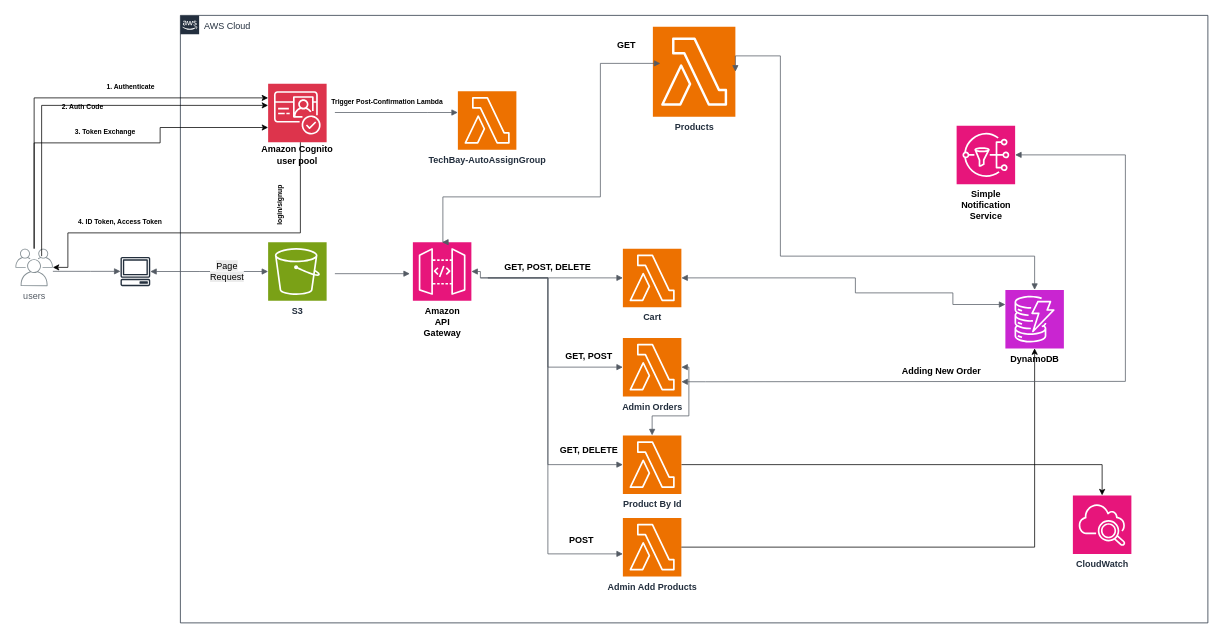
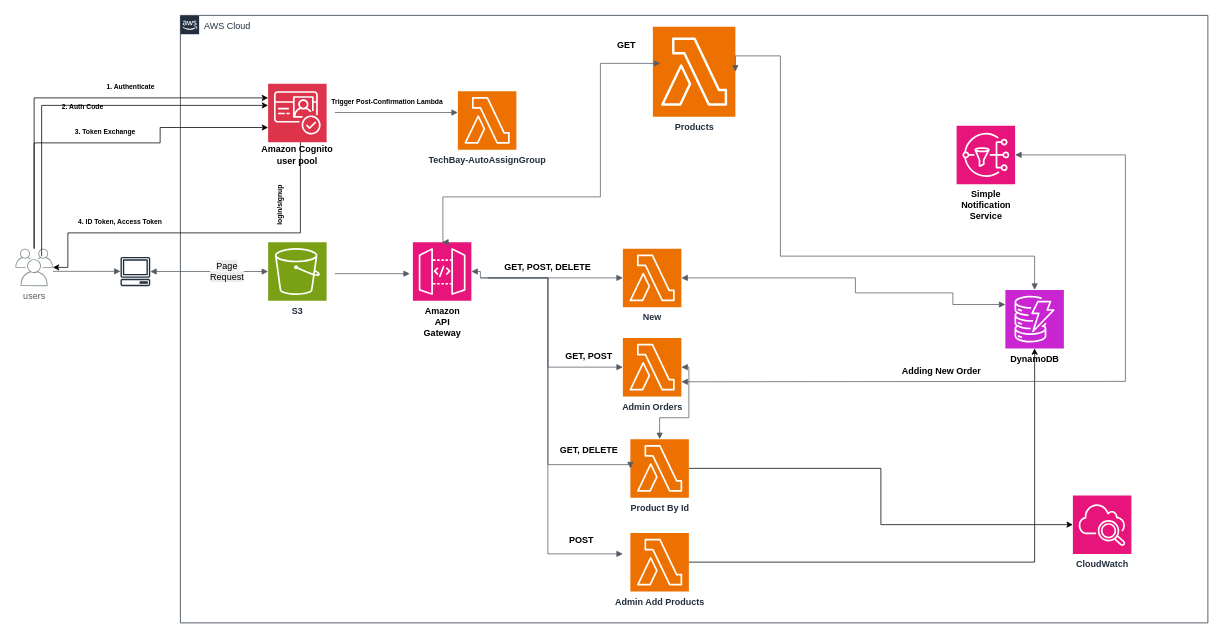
node "Cart": label "Cart" -> "New"
node "Product By Id": moved (652, 465) -> (660, 468)
node "Admin Add Products": moved (652, 547) -> (660, 562)
